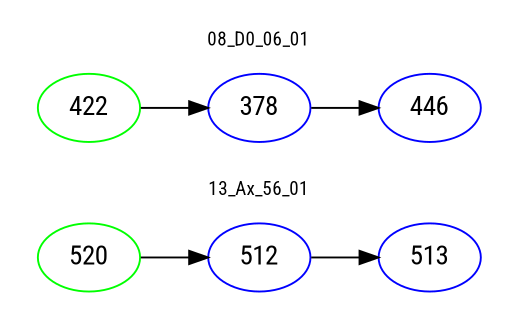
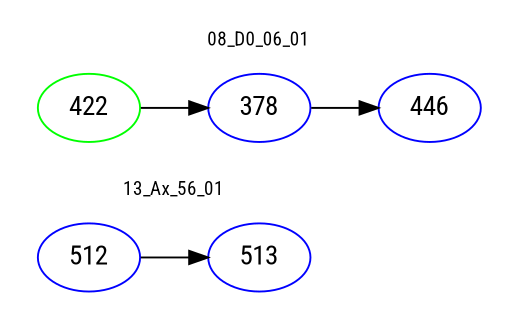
node "520": removed
